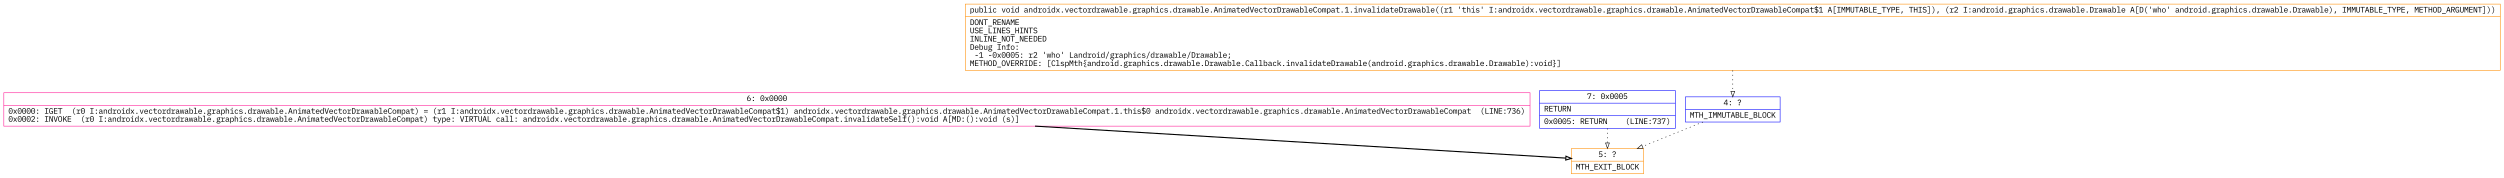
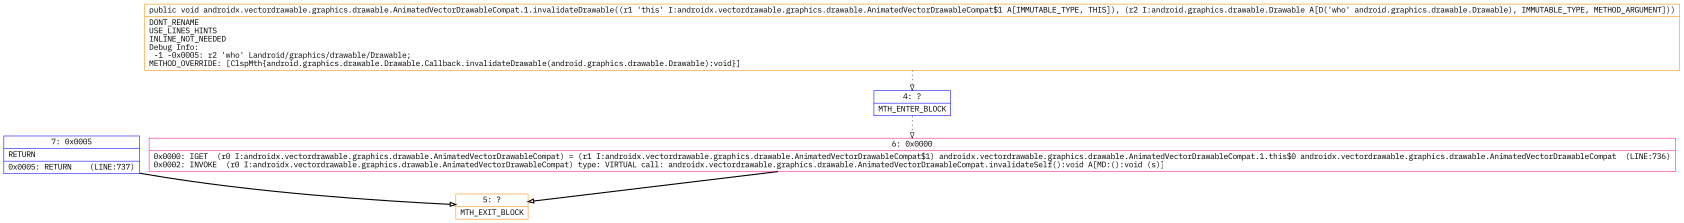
node "4: ?": text "MTH_IMMUTABLE_BLOCK" -> "MTH_ENTER_BLOCK"
edge "4: ?" -> "5: ?": now "4: ?" -> "6: 0x0000"
edge "7: 0x0005" -> "5: ?": style dotted -> bold
